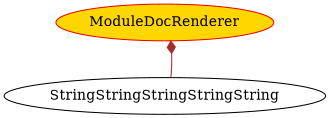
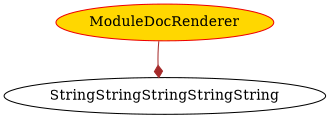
edge "StringStringStringStringString" -> "ModuleDocRenderer": reversed
